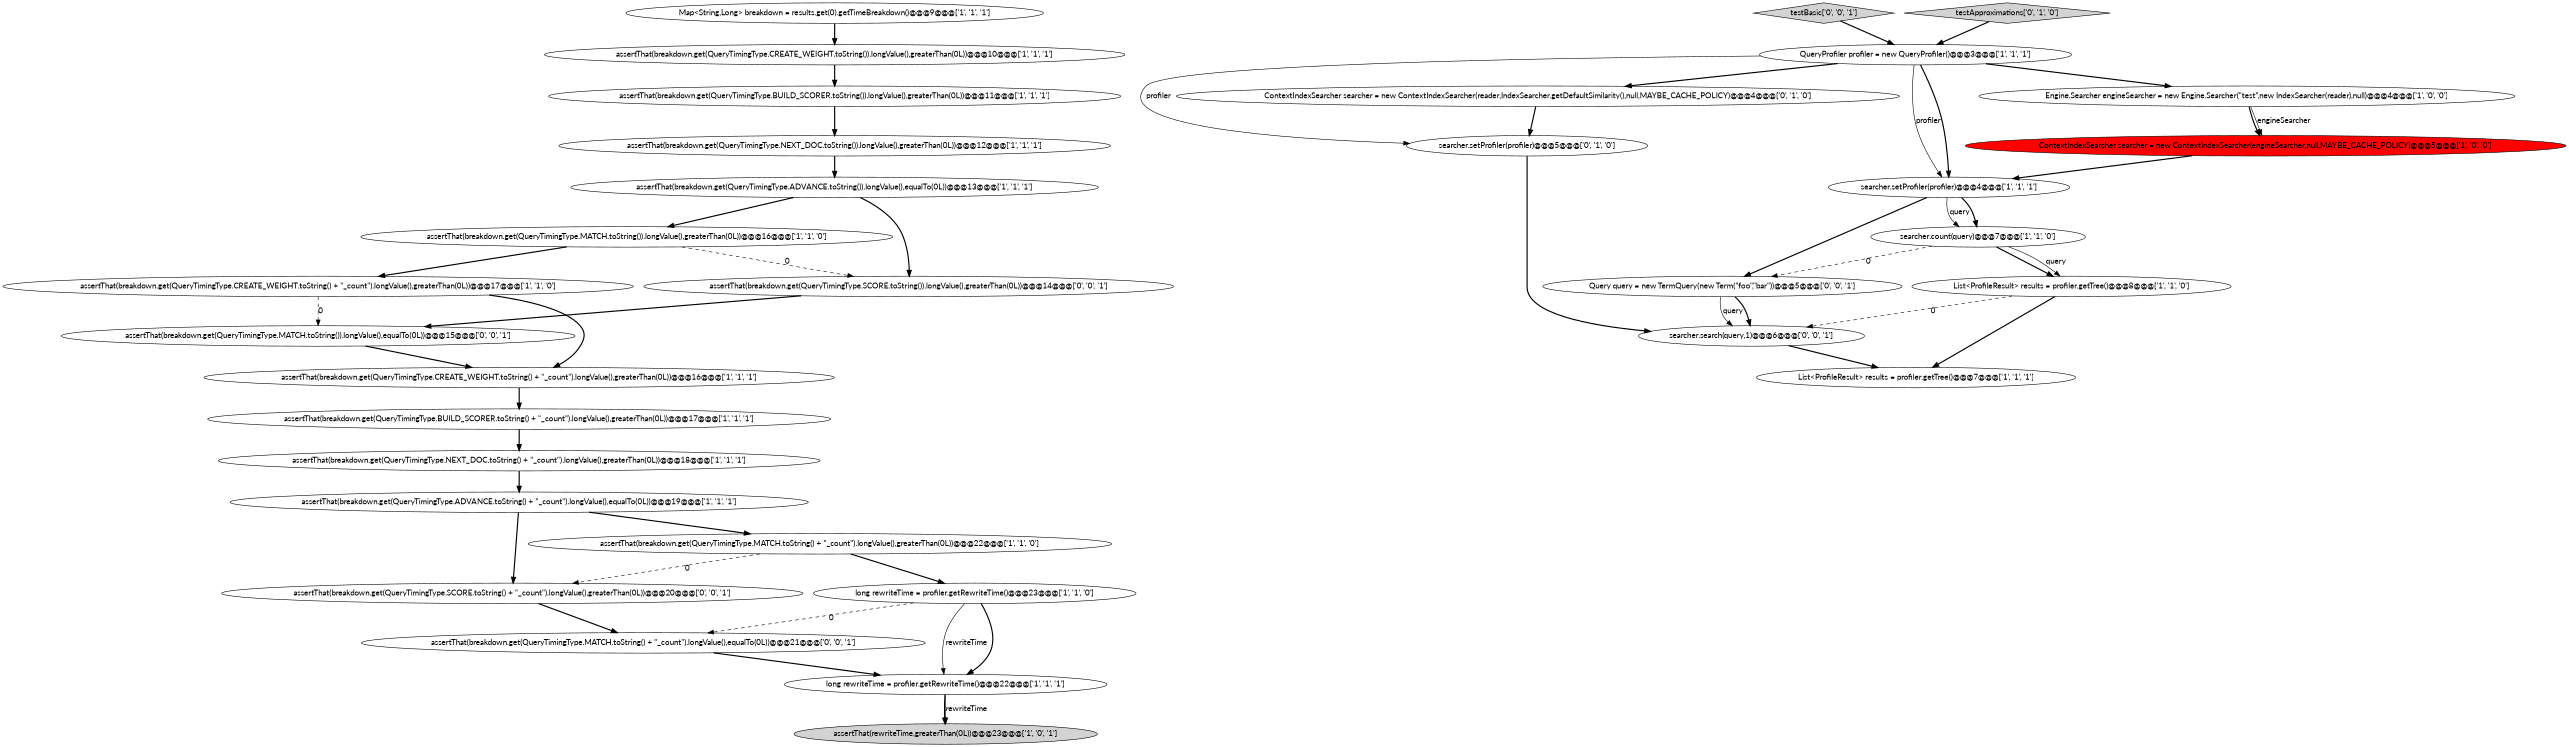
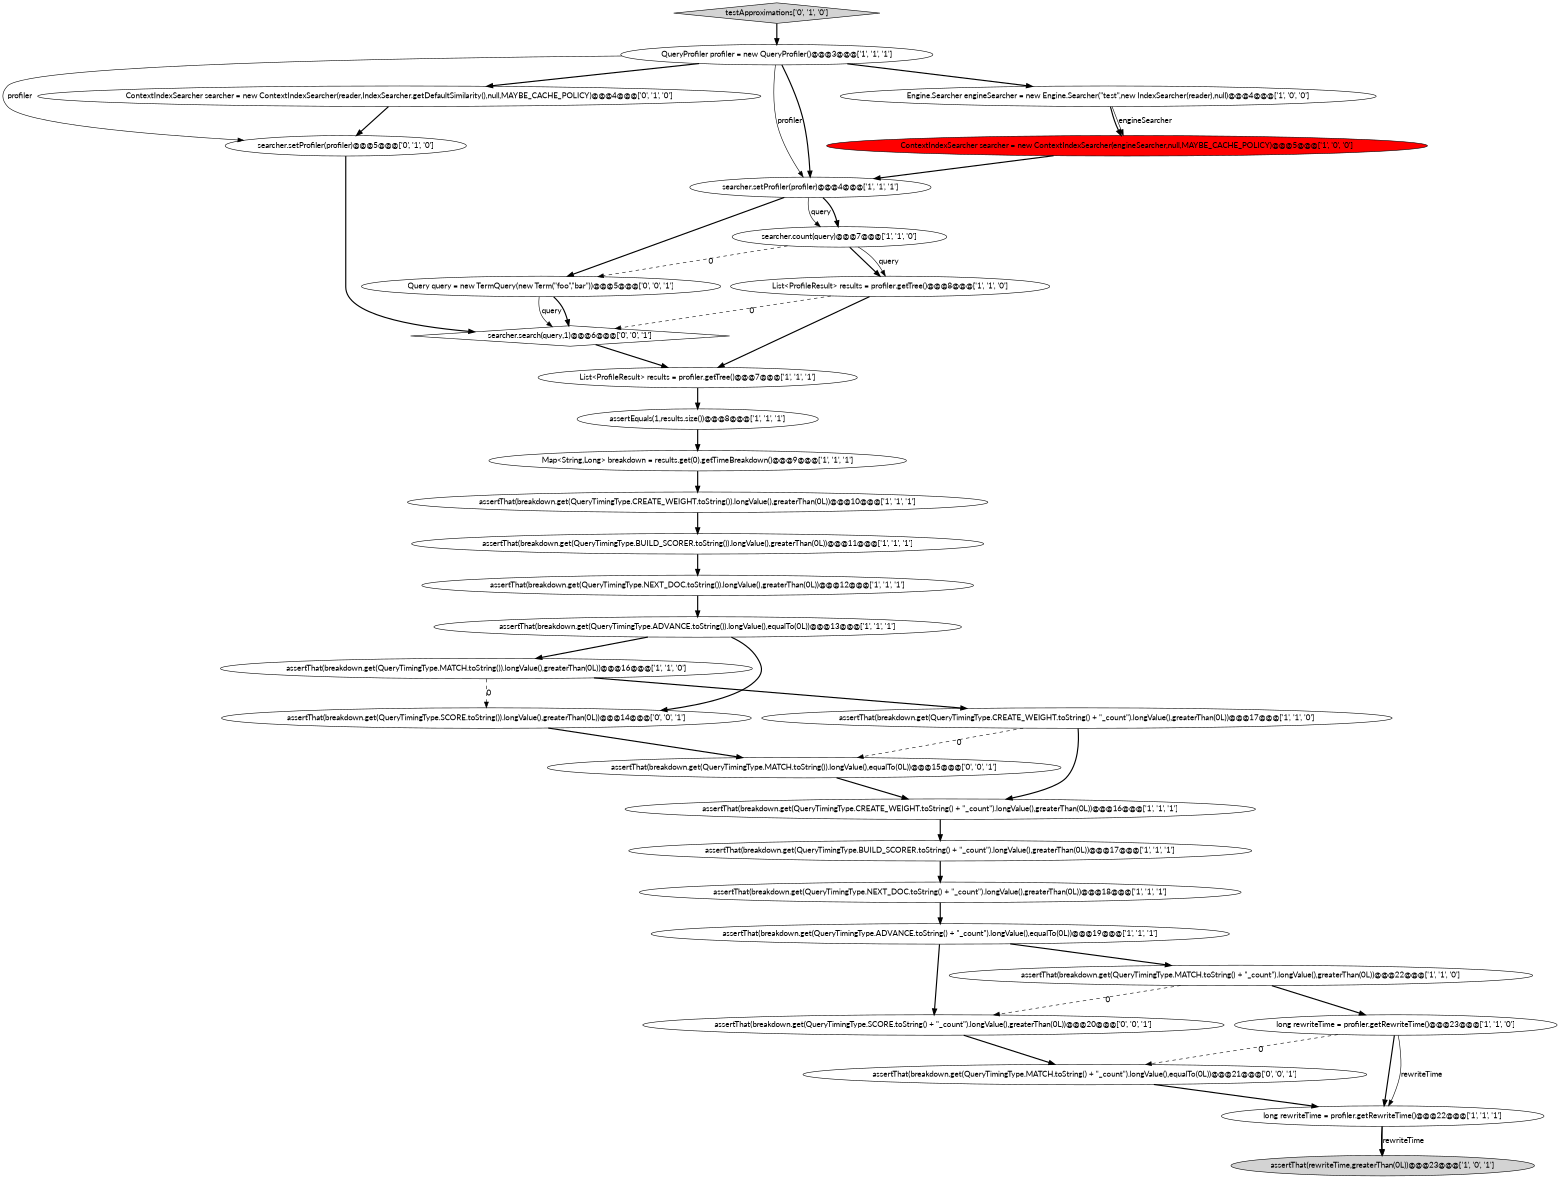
node "testBasic['0', '0', '1']": removed
node "searcher.search(query,1)@@@6@@@['0', '0', '1']": shape ellipse -> diamond
node "assertEquals(1,results.size())@@@8@@@['1', '1', '1']": added
